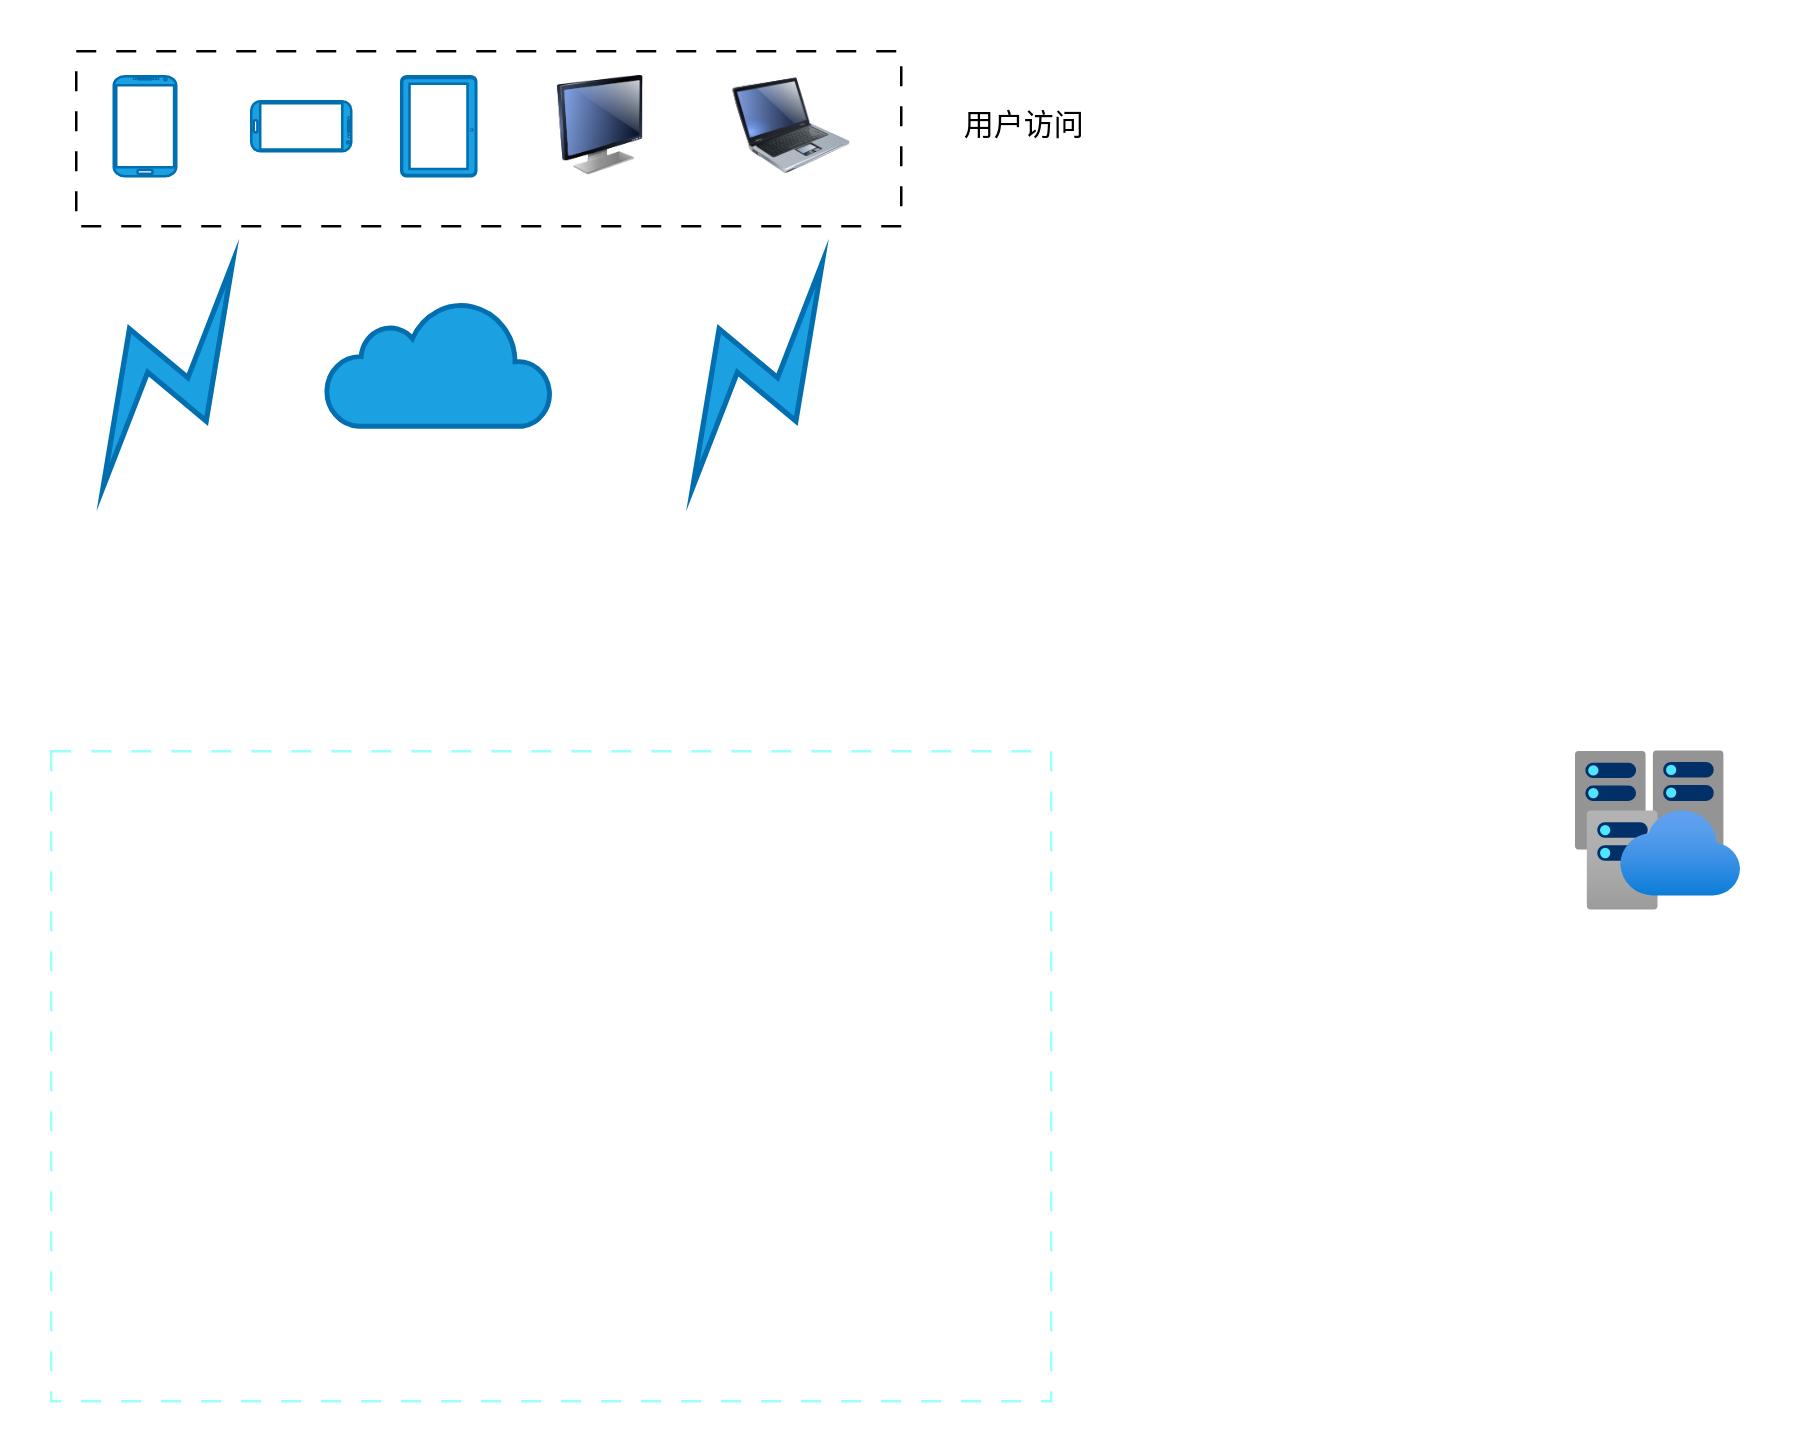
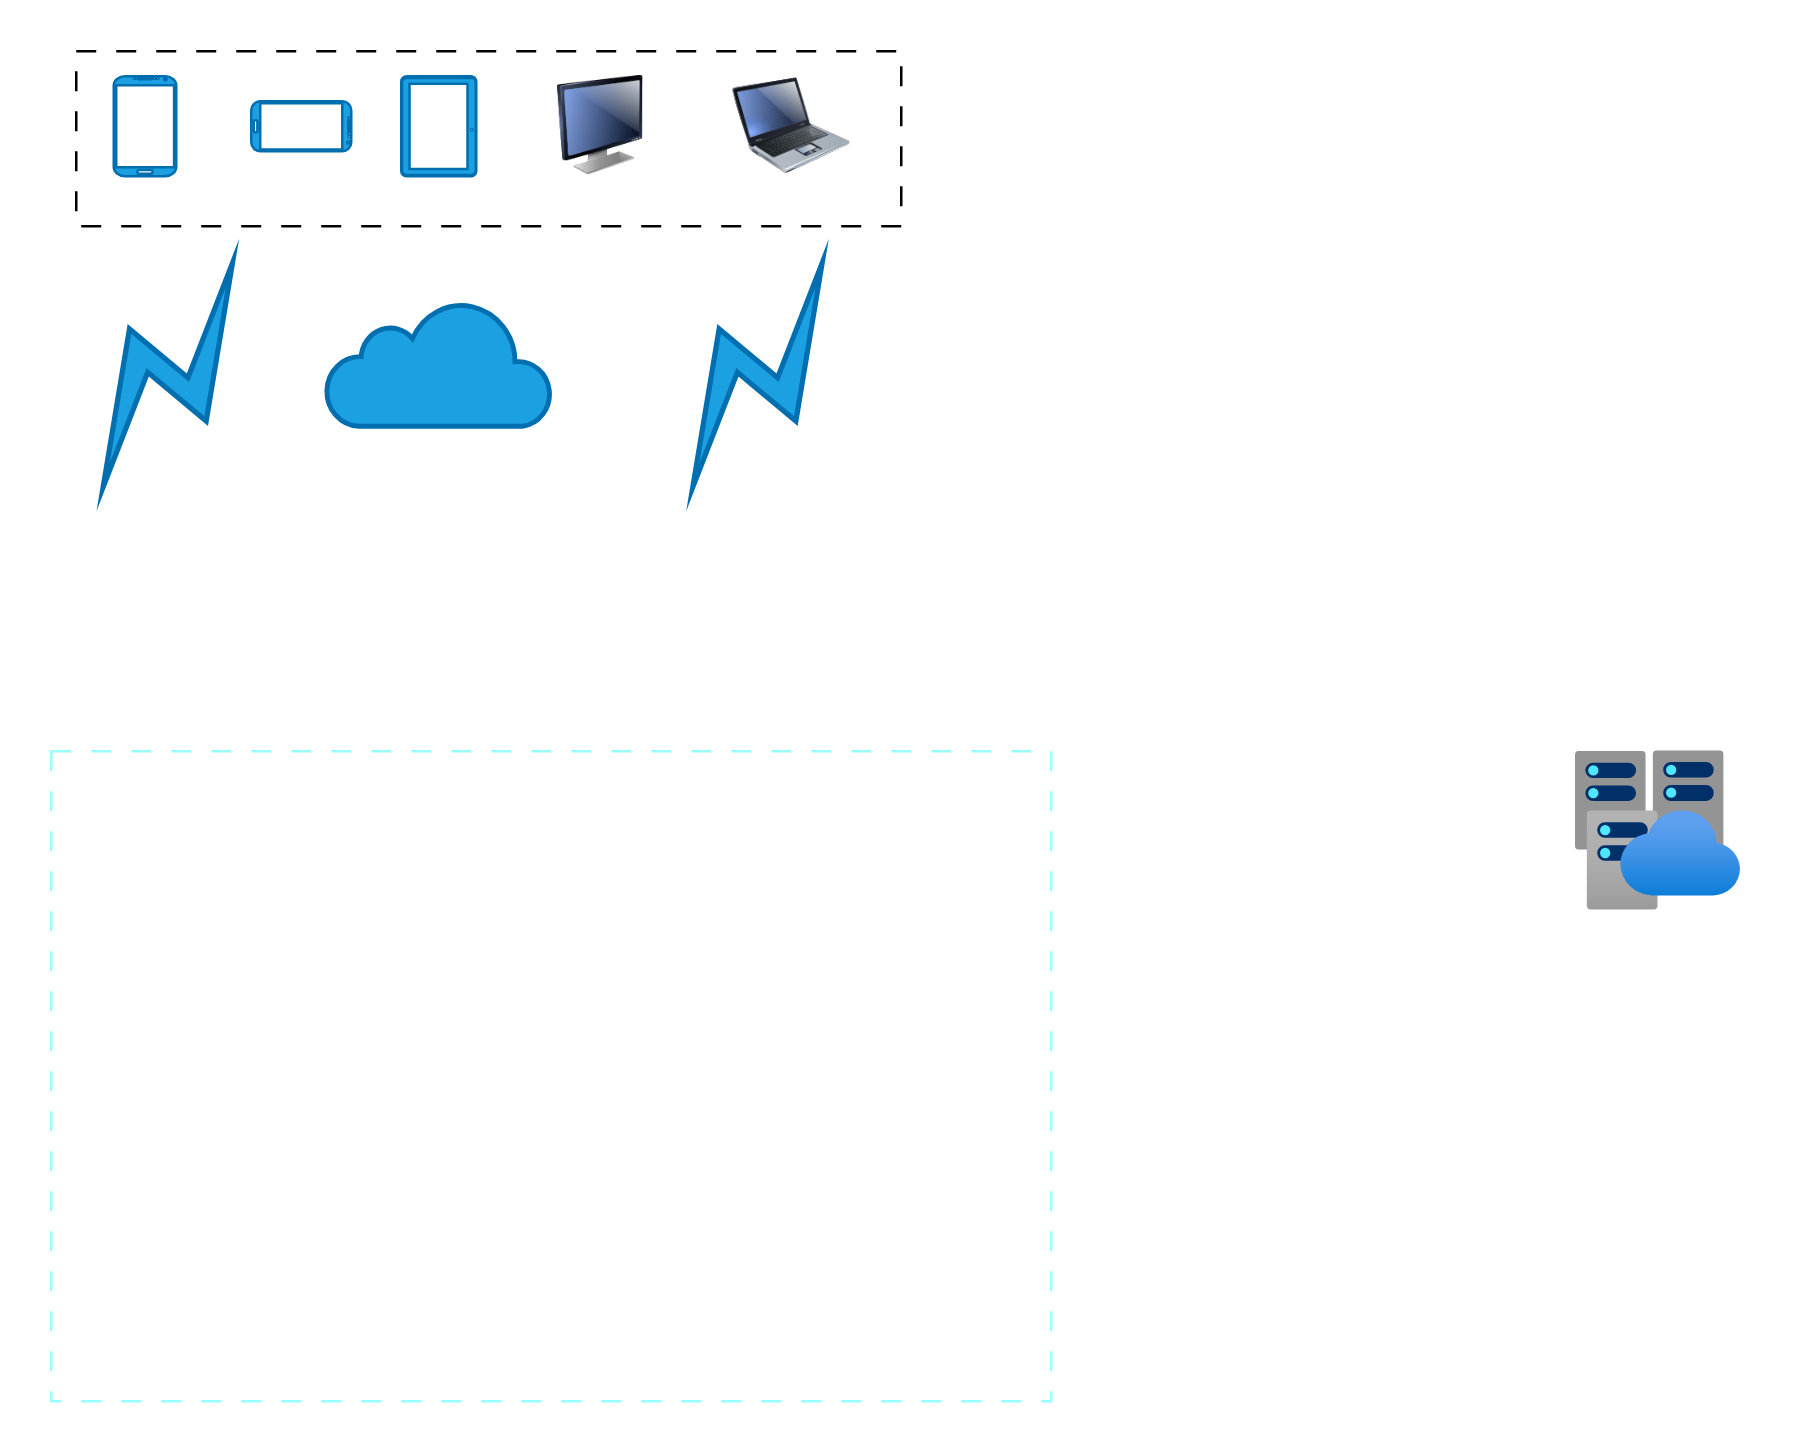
node "用户访问": removed
